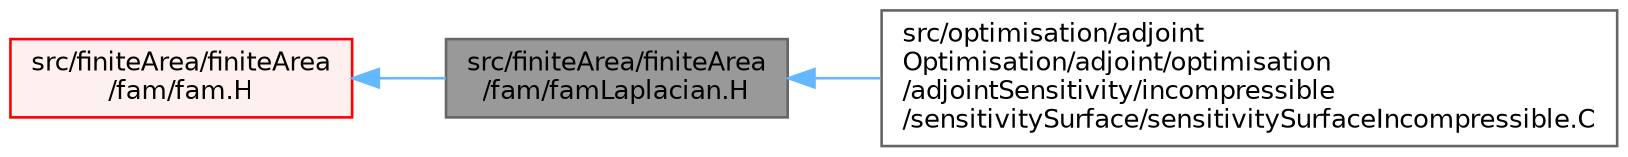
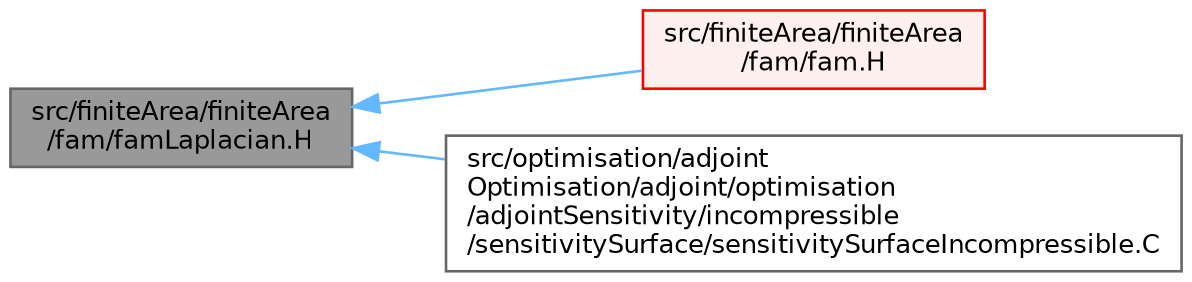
edge "src/finiteArea/finiteArea /fam/famLaplacian.H" -> "src/finiteArea/finiteArea /fam/fam.H": reversed
